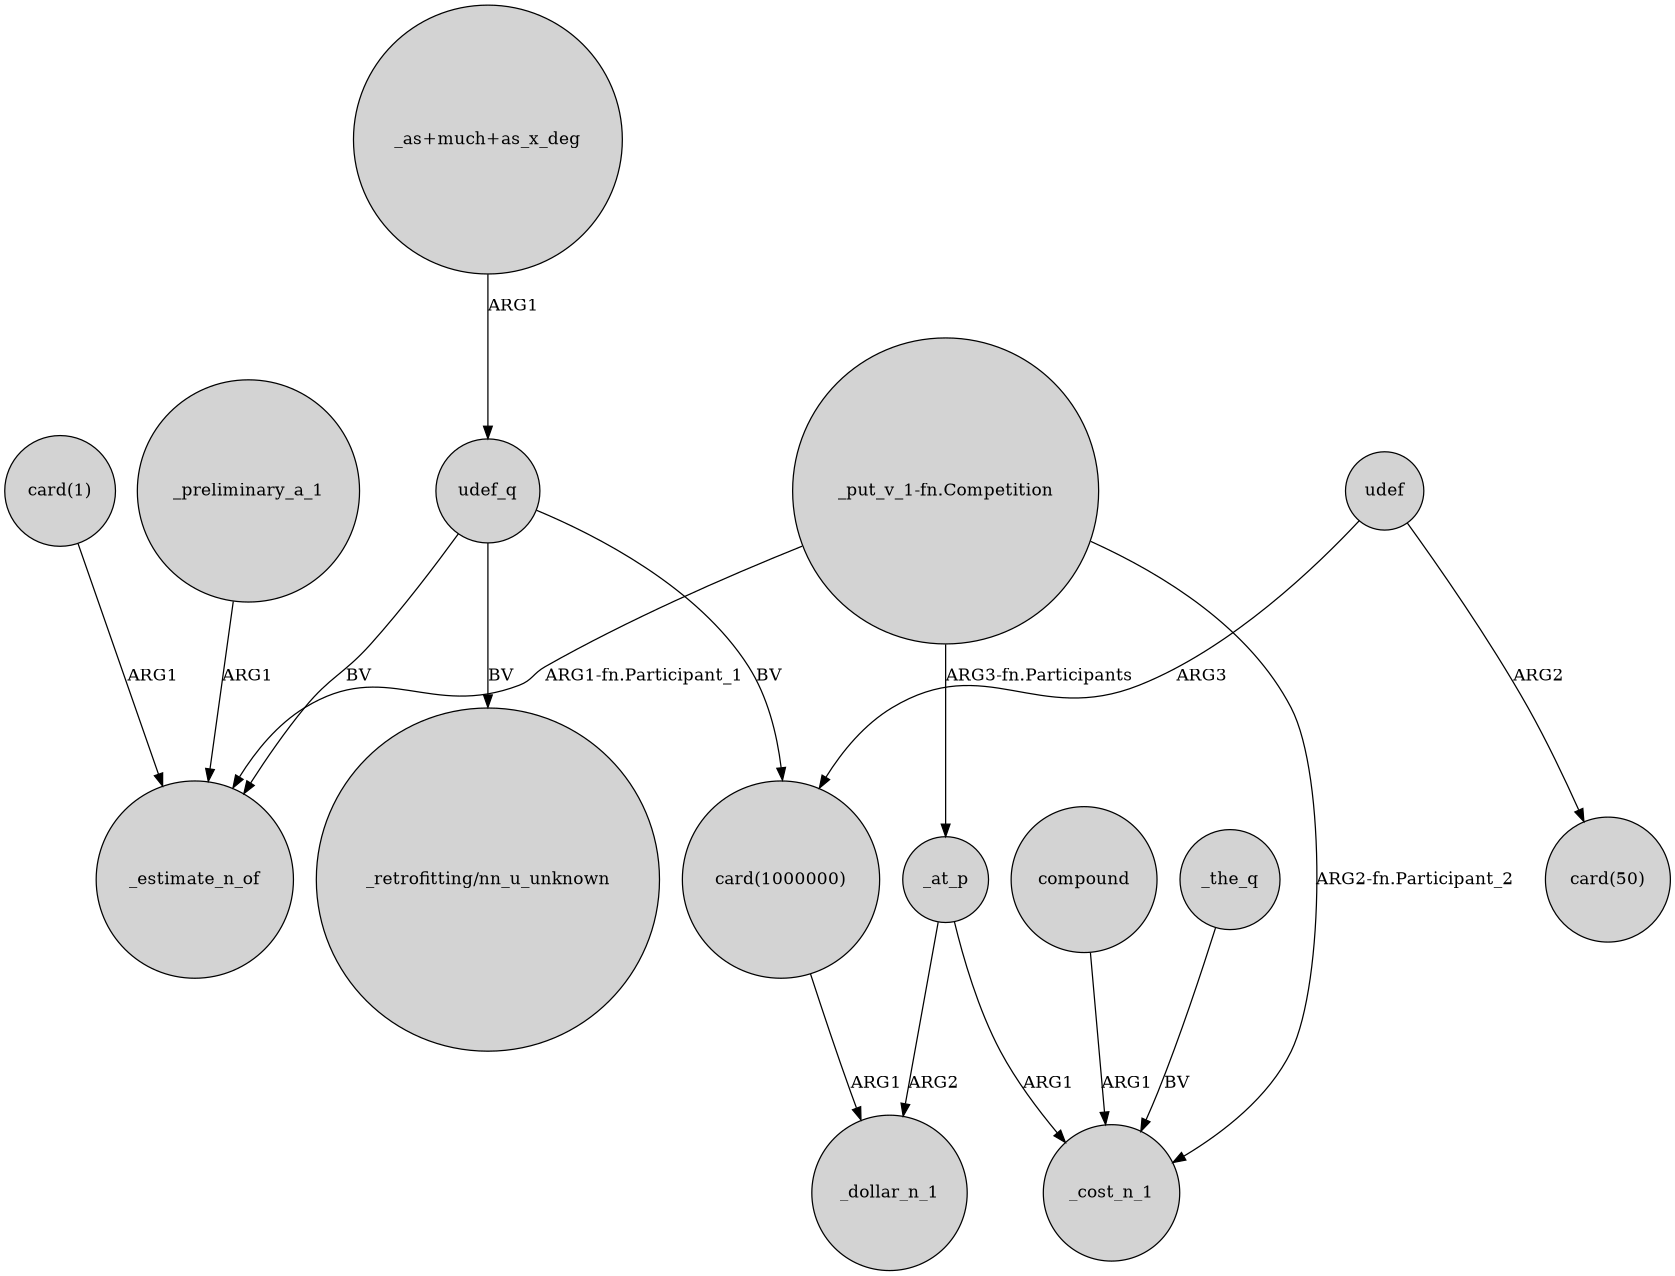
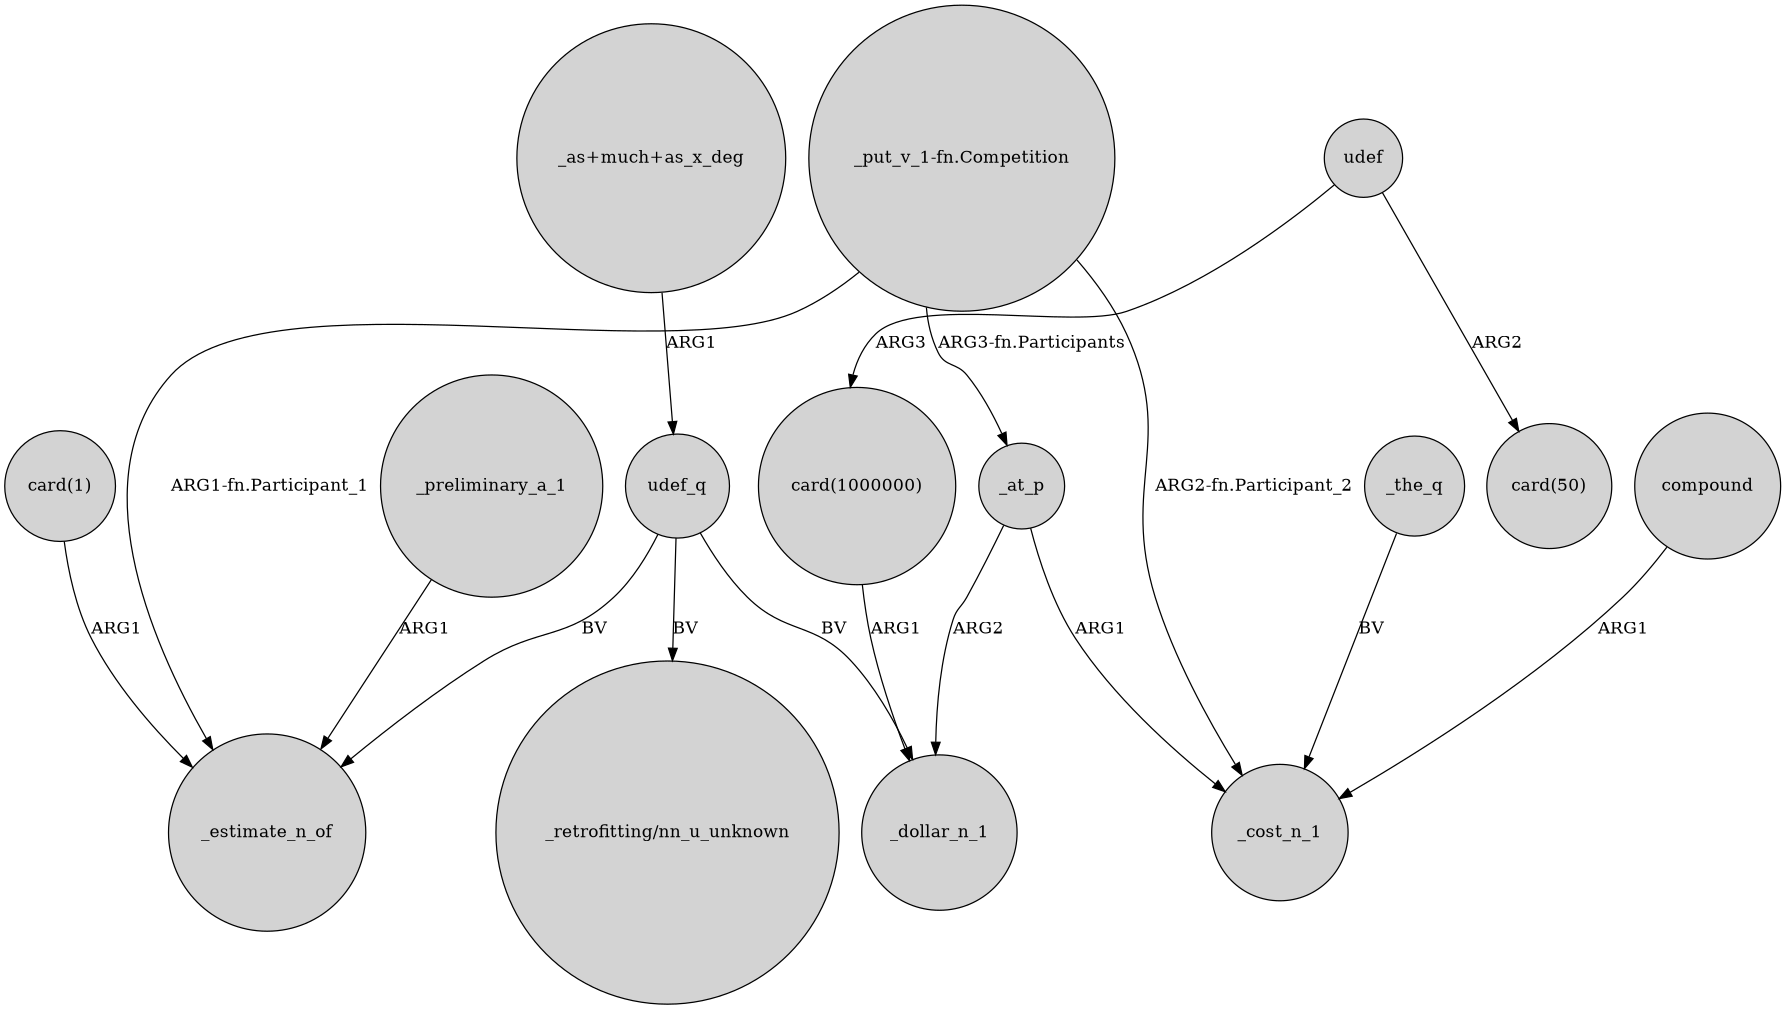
edge "udef_q" -> "card(1000000)": now "udef_q" -> "_dollar_n_1"
